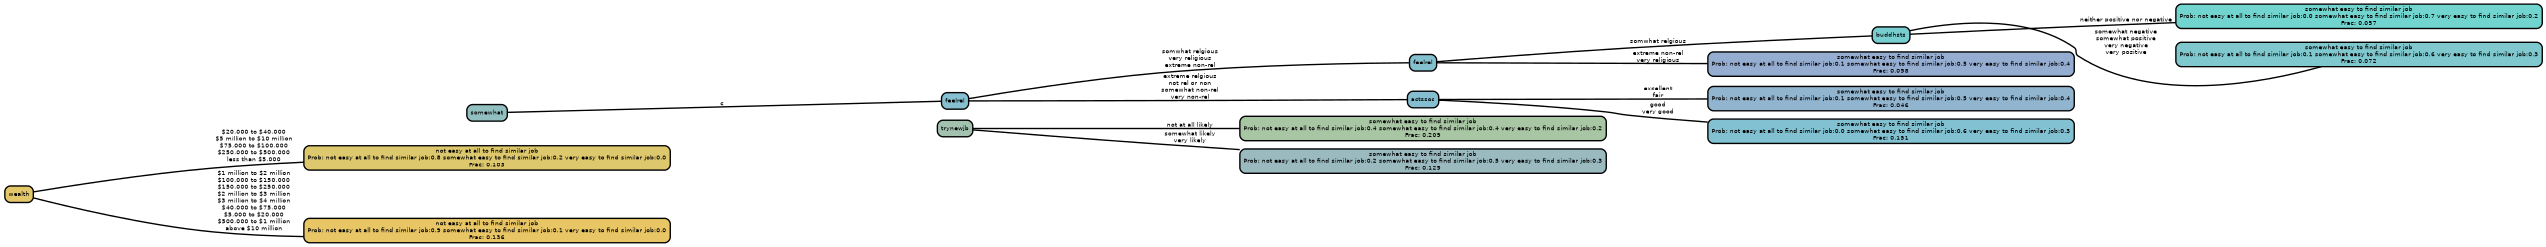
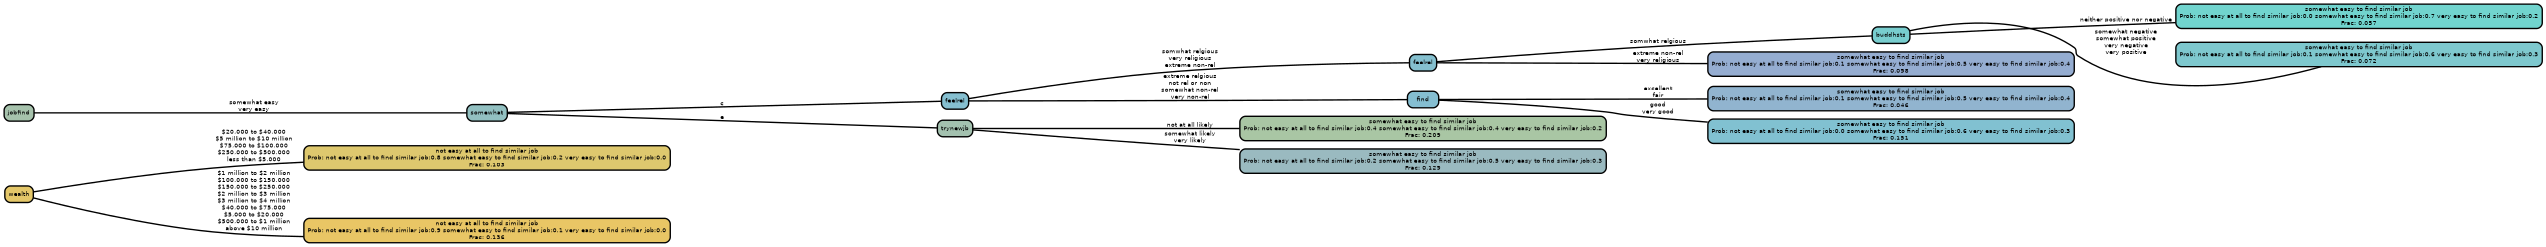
node "actssoc": label "actssoc" -> "find"
node "jobfind": added
edge "somewhat" -- "trynewjb": added, label "e"
